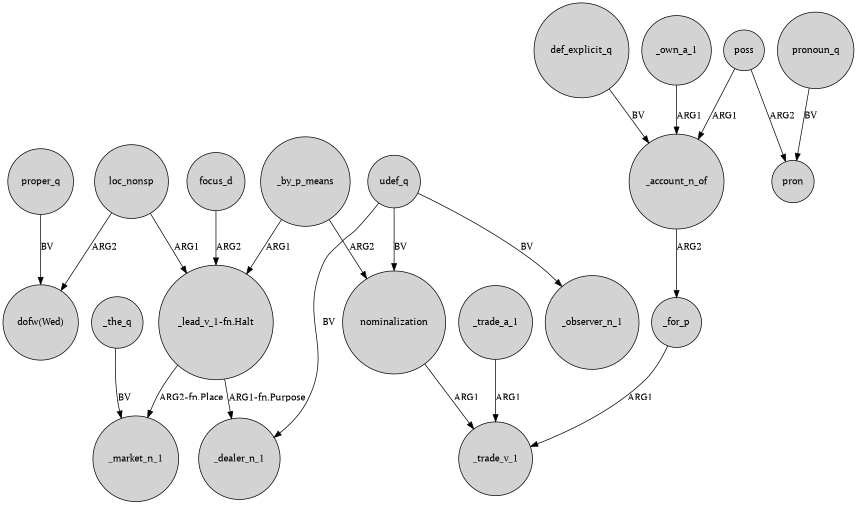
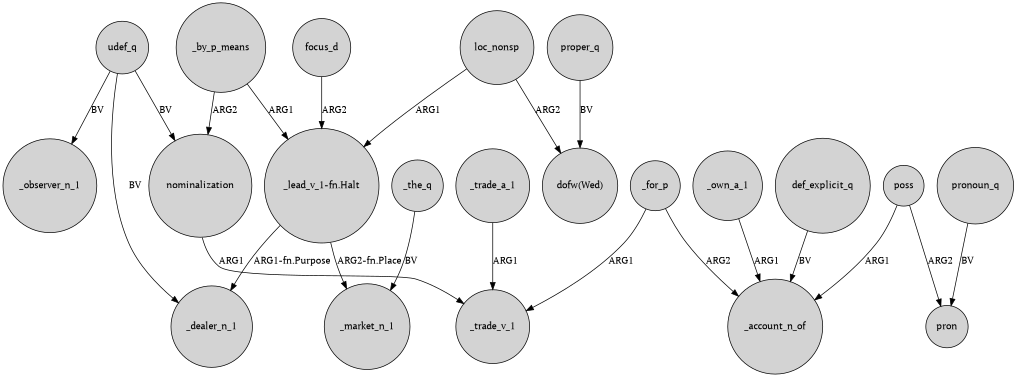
edge "_account_n_of" -> "_for_p": reversed
